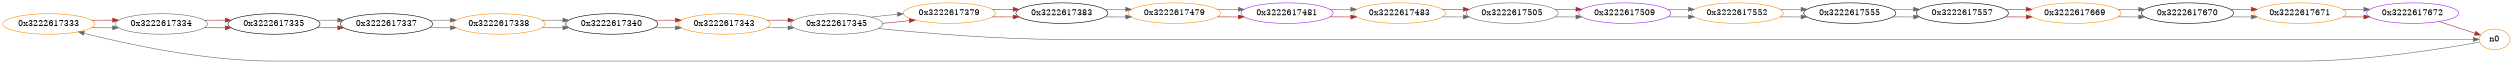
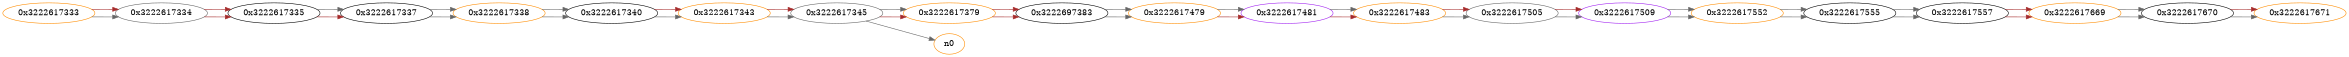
node "0x3222617383": label "0x3222617383" -> "0x3222697383"
node "0x3222617672": removed
edge "n0" -> "0x3222617333": removed
